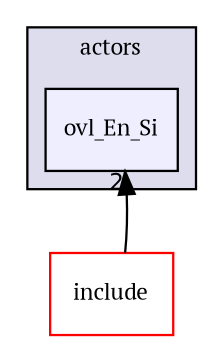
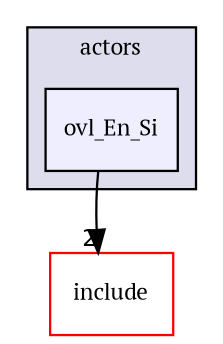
edge "include" -> "ovl_En_Si": reversed
